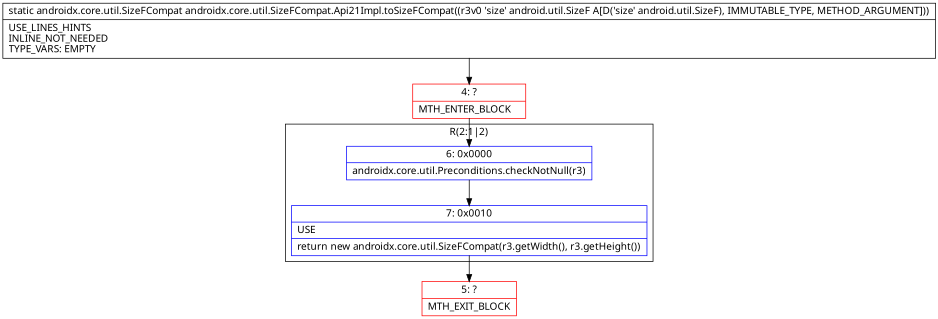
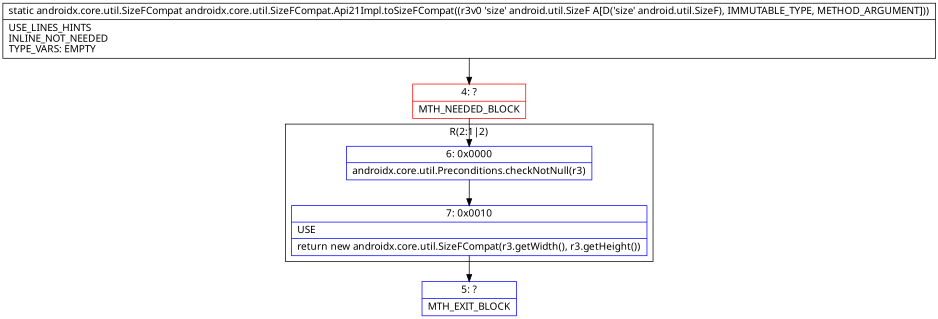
node "4: ?": text "MTH_ENTER_BLOCK" -> "MTH_NEEDED_BLOCK"
node "5: ?": color red -> blue
